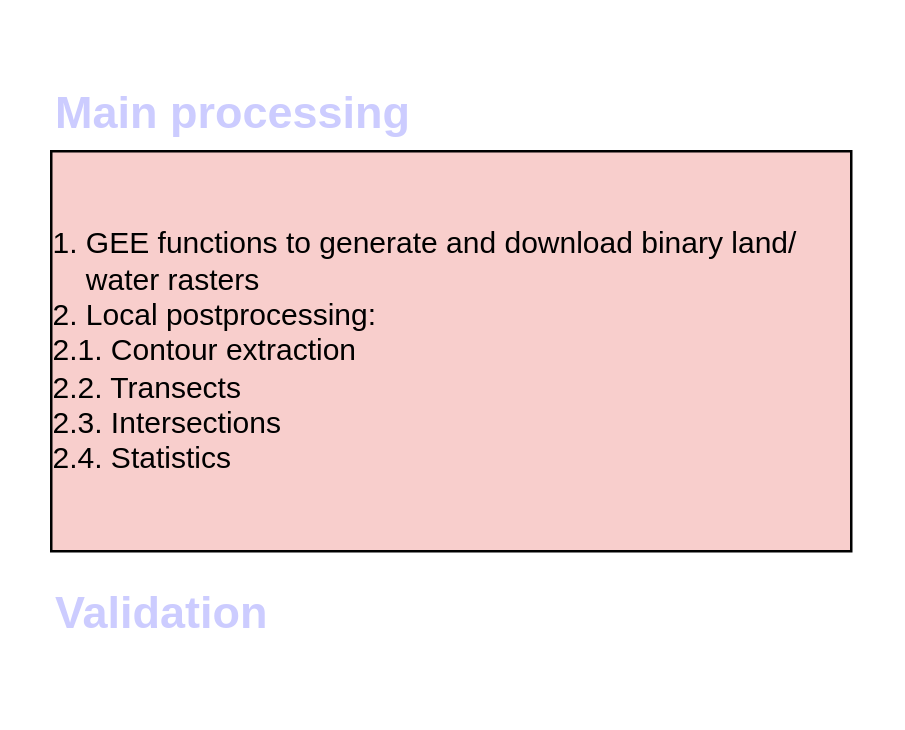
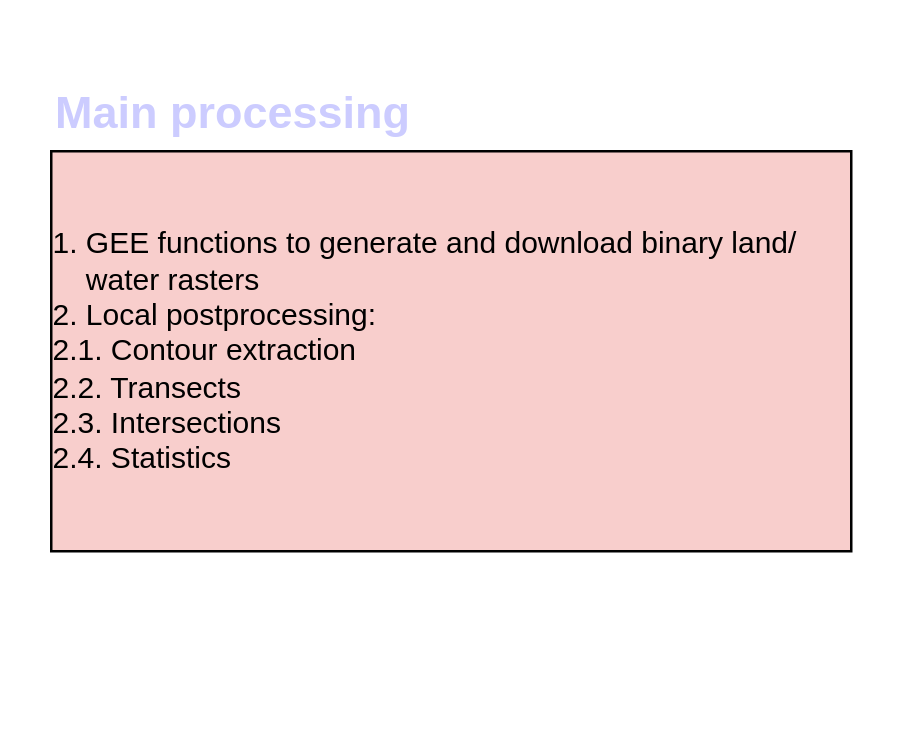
node "Validation": removed
